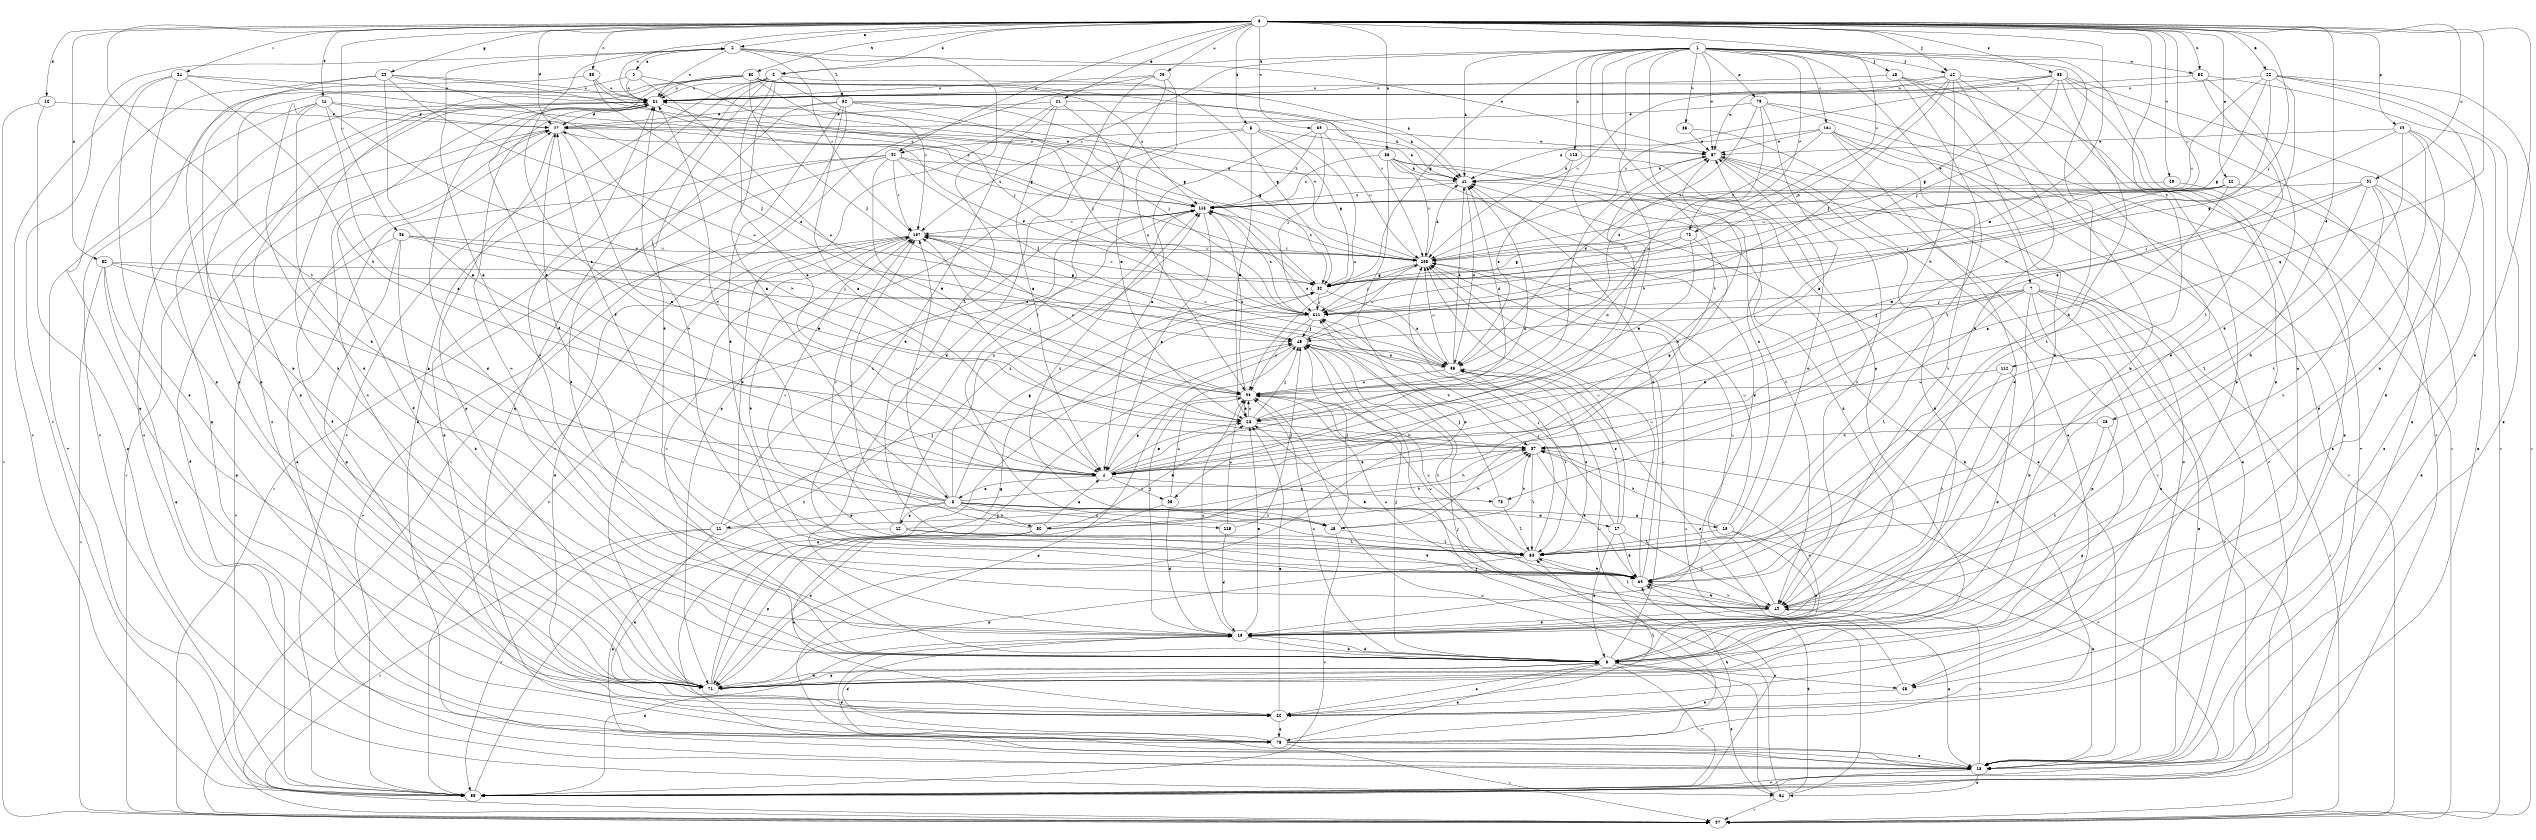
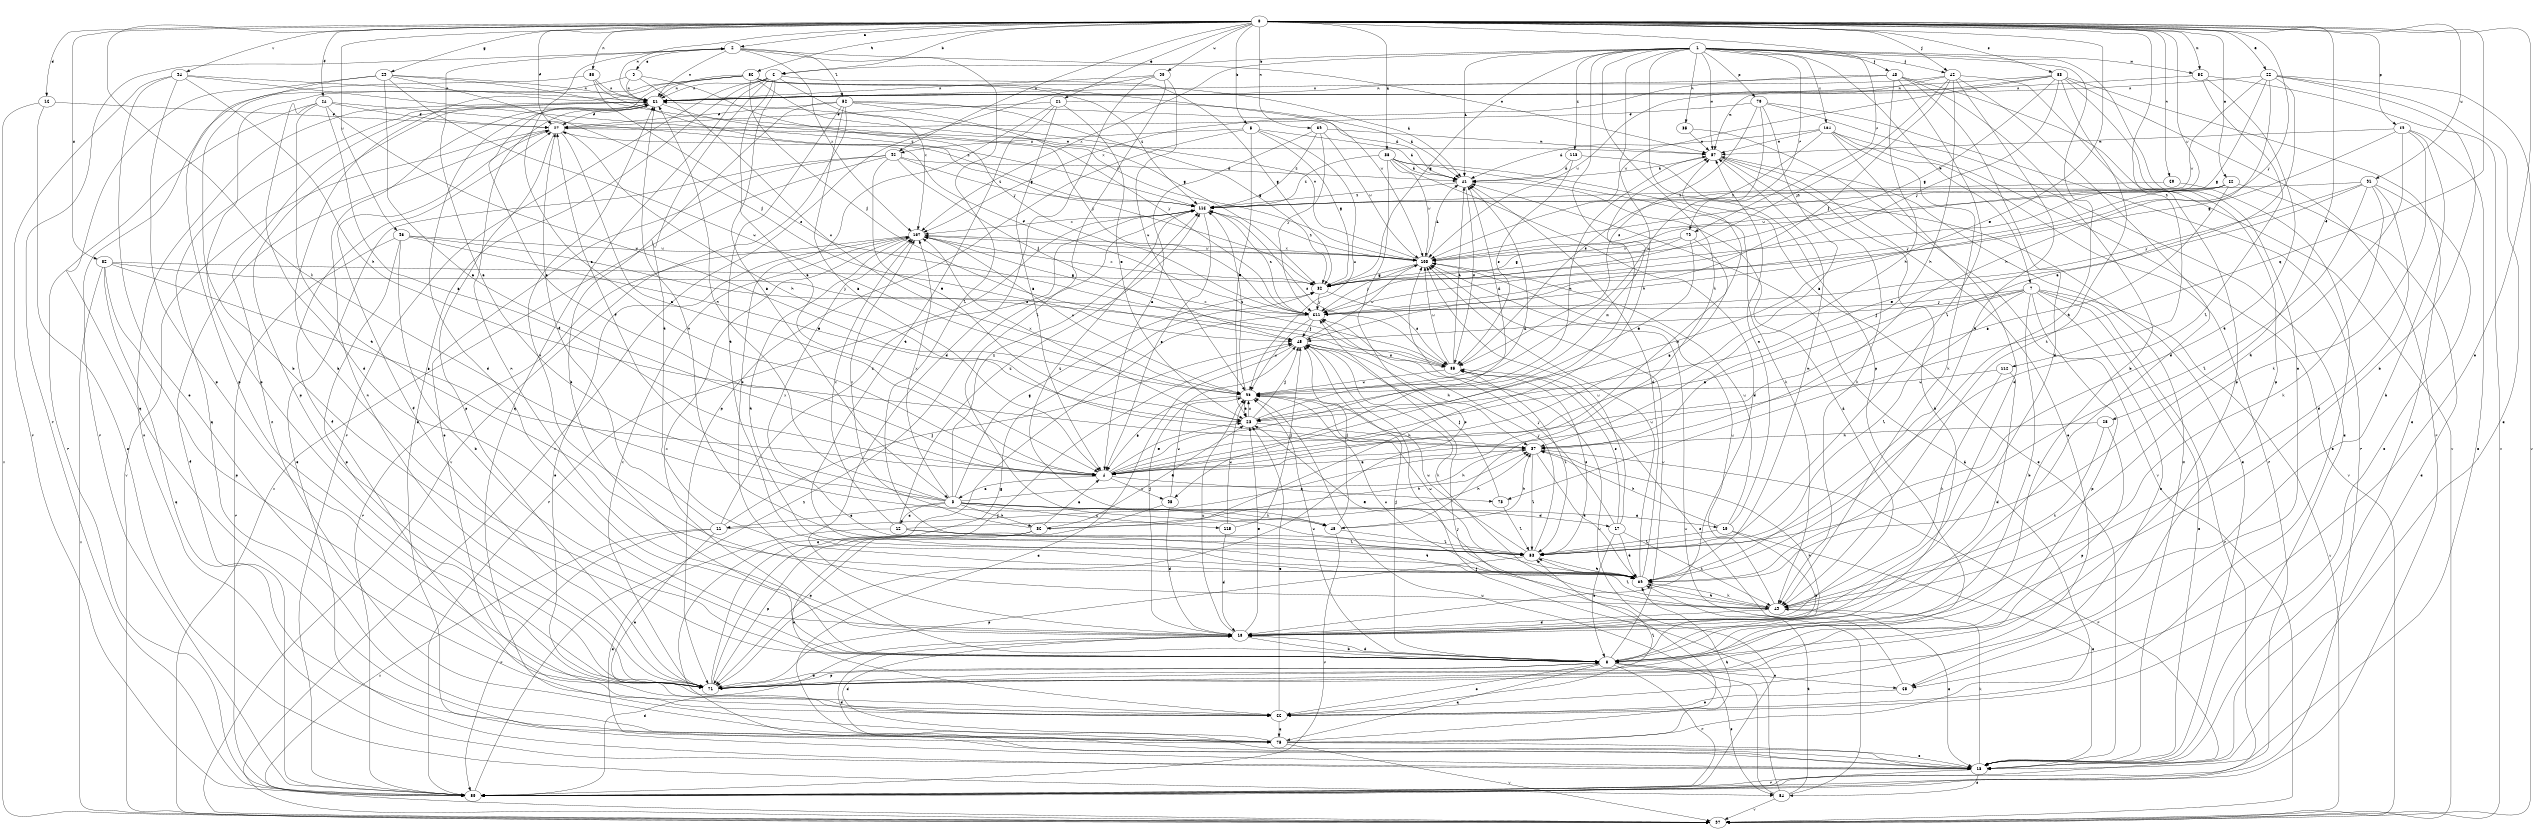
edge "92" -> "107": now "43" -> "107"
edge "43" -> "37": added, label "h"
